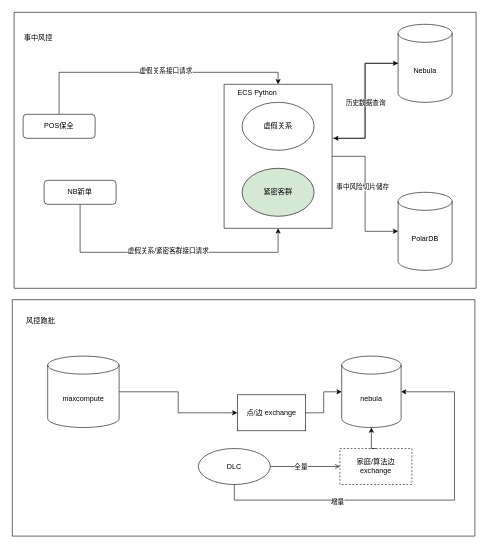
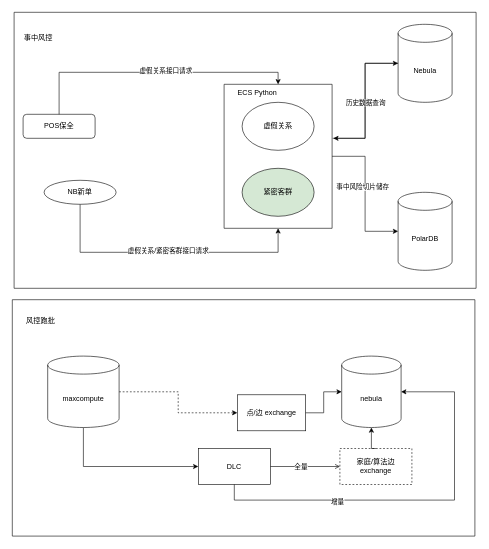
node "NB新单": shape rounded rectangle -> ellipse
edge "maxcompute" -> "点/边 exchange": style solid -> dashed
edge "maxcompute" -> "DLC": added
node "DLC": shape ellipse -> rectangle
